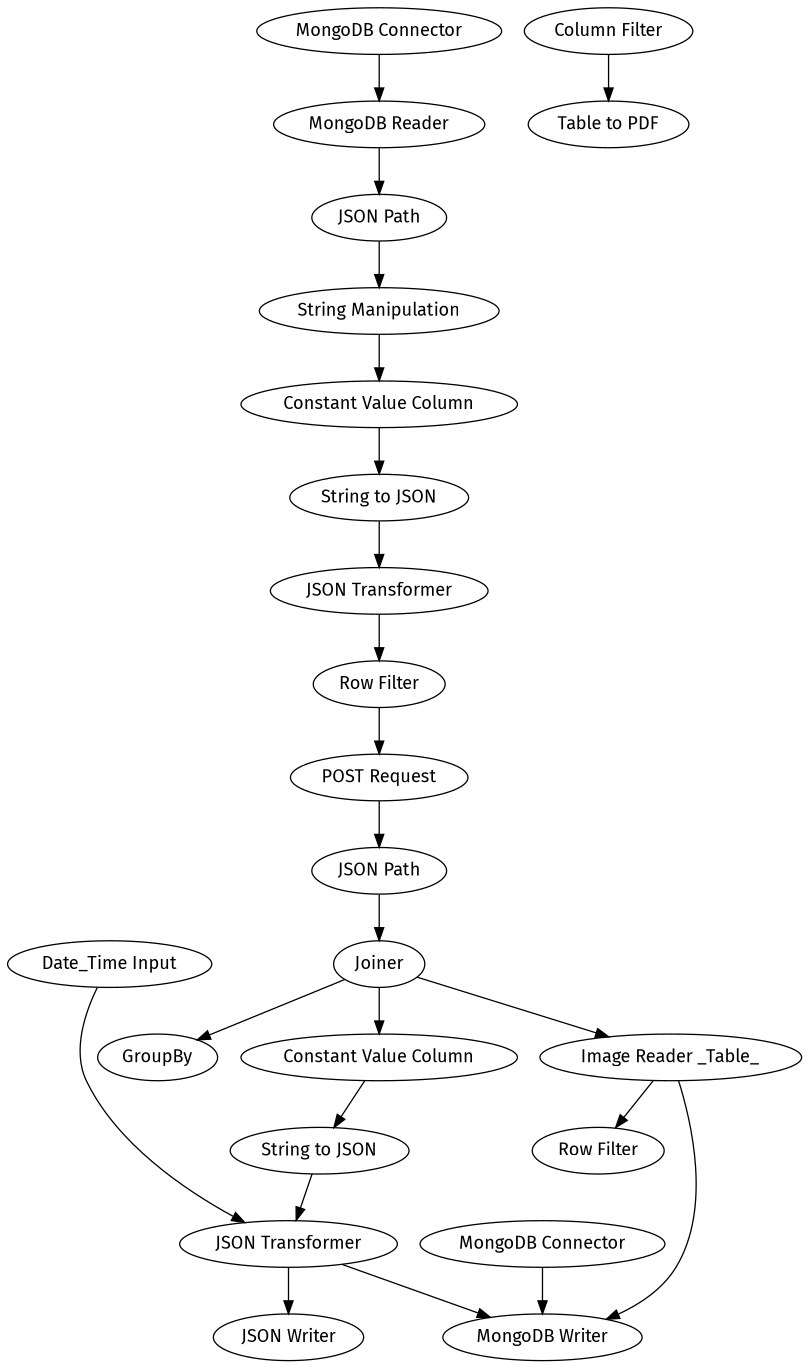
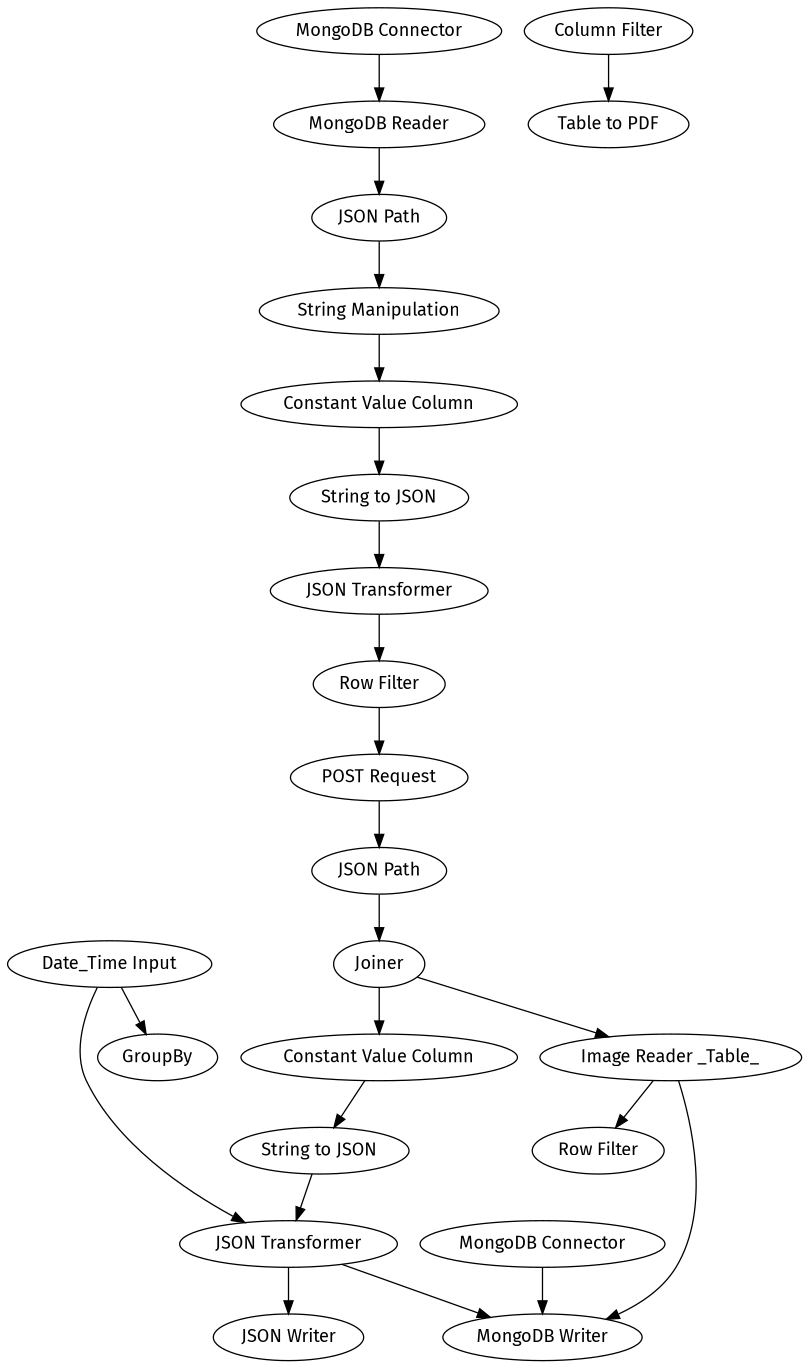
edge "Joiner" -> "GroupBy": now "Date_Time Input" -> "GroupBy"
